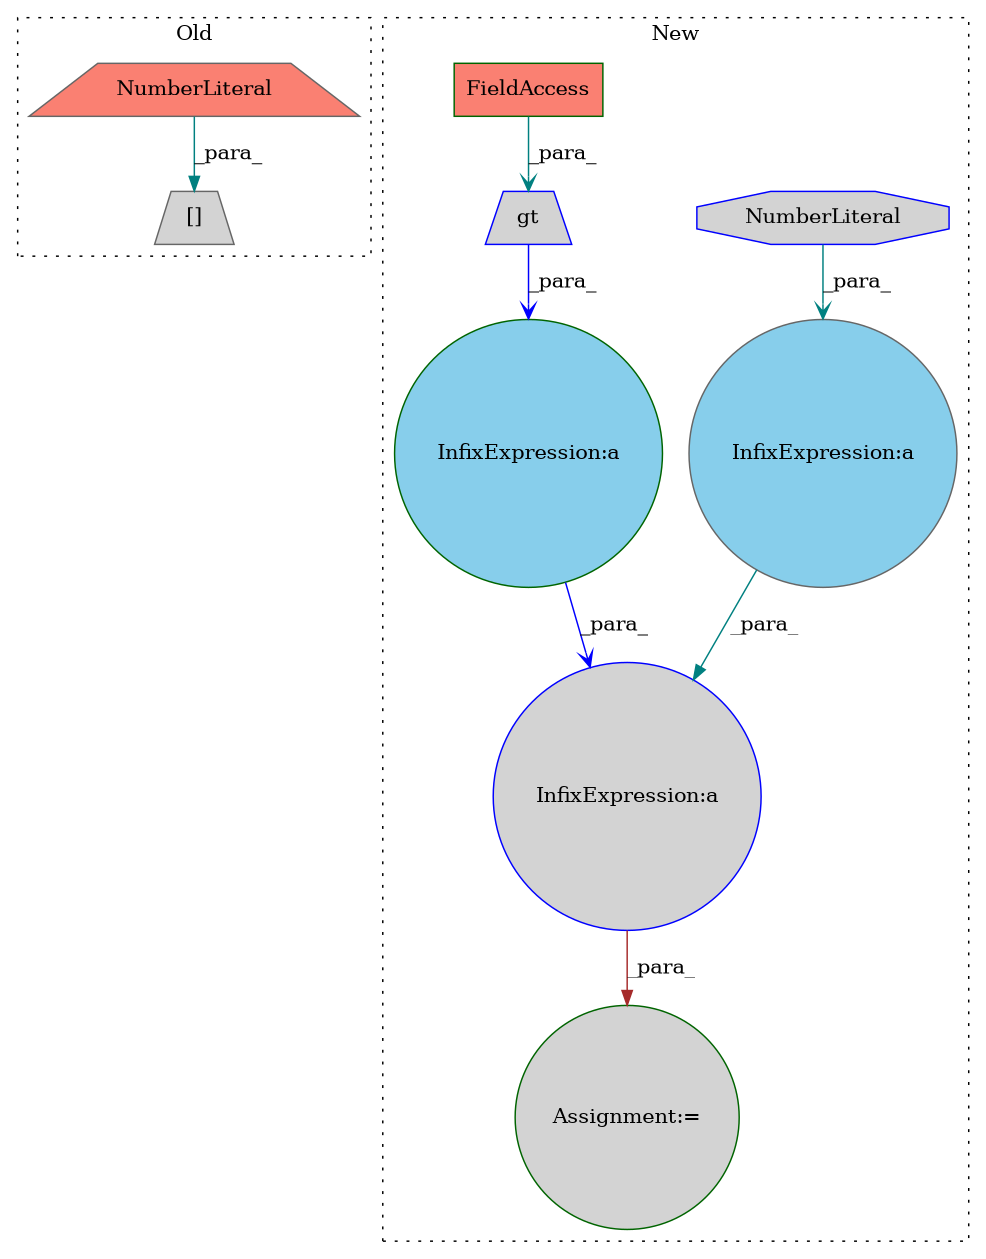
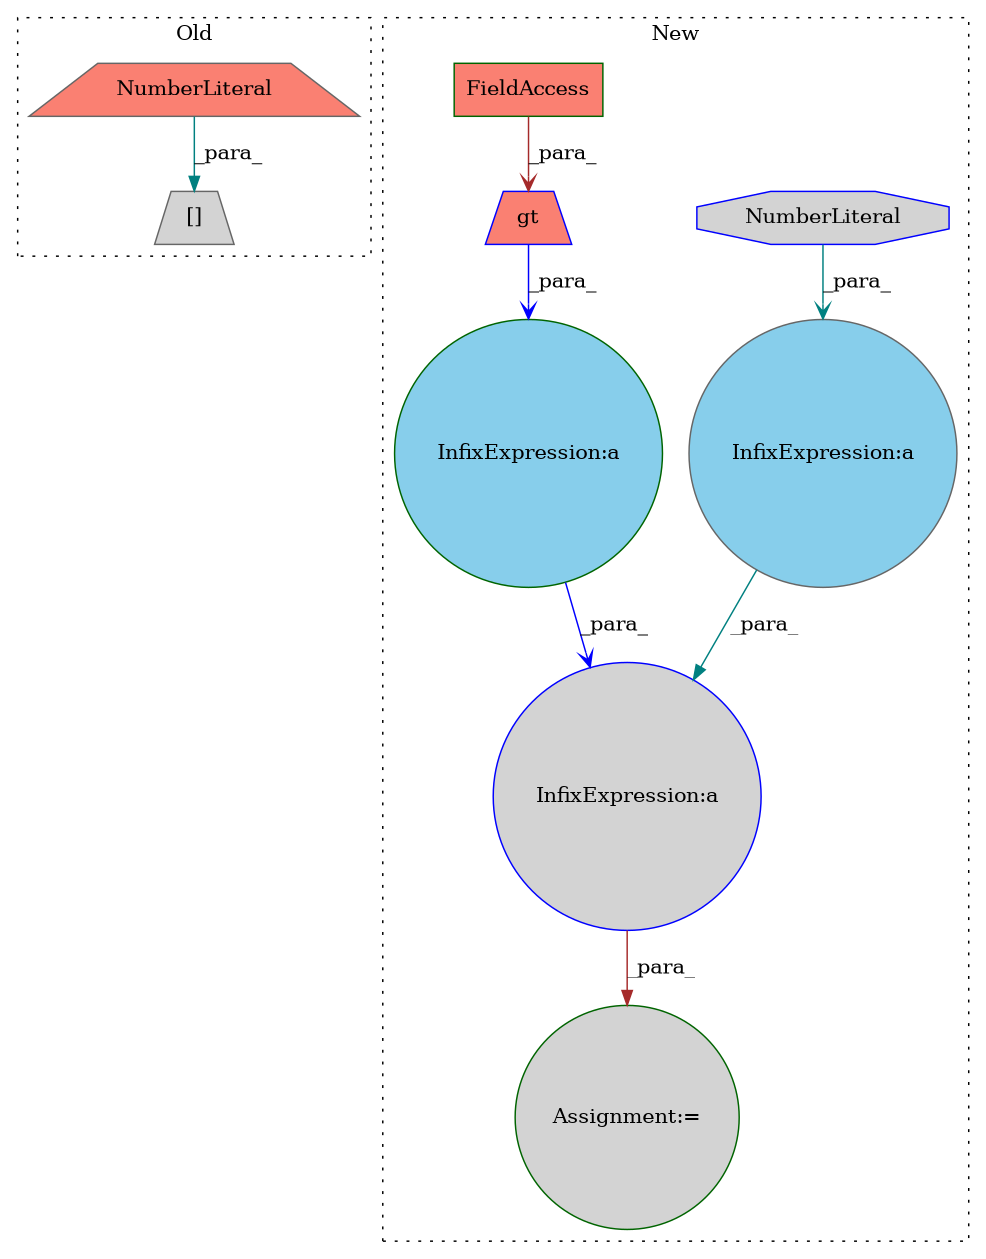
edge "FieldAccess" -> "gt": color teal -> brown
node "gt": fillcolor lightgrey -> salmon
